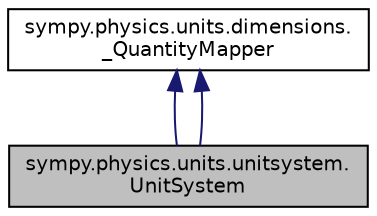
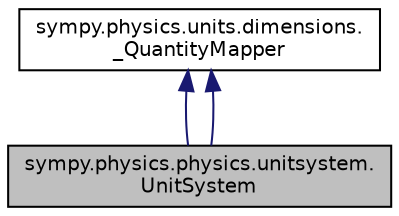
node "sympy.physics.units.unitsystem. UnitSystem": label "sympy.physics.units.unitsystem. UnitSystem" -> "sympy.physics.physics.unitsystem. UnitSystem"
